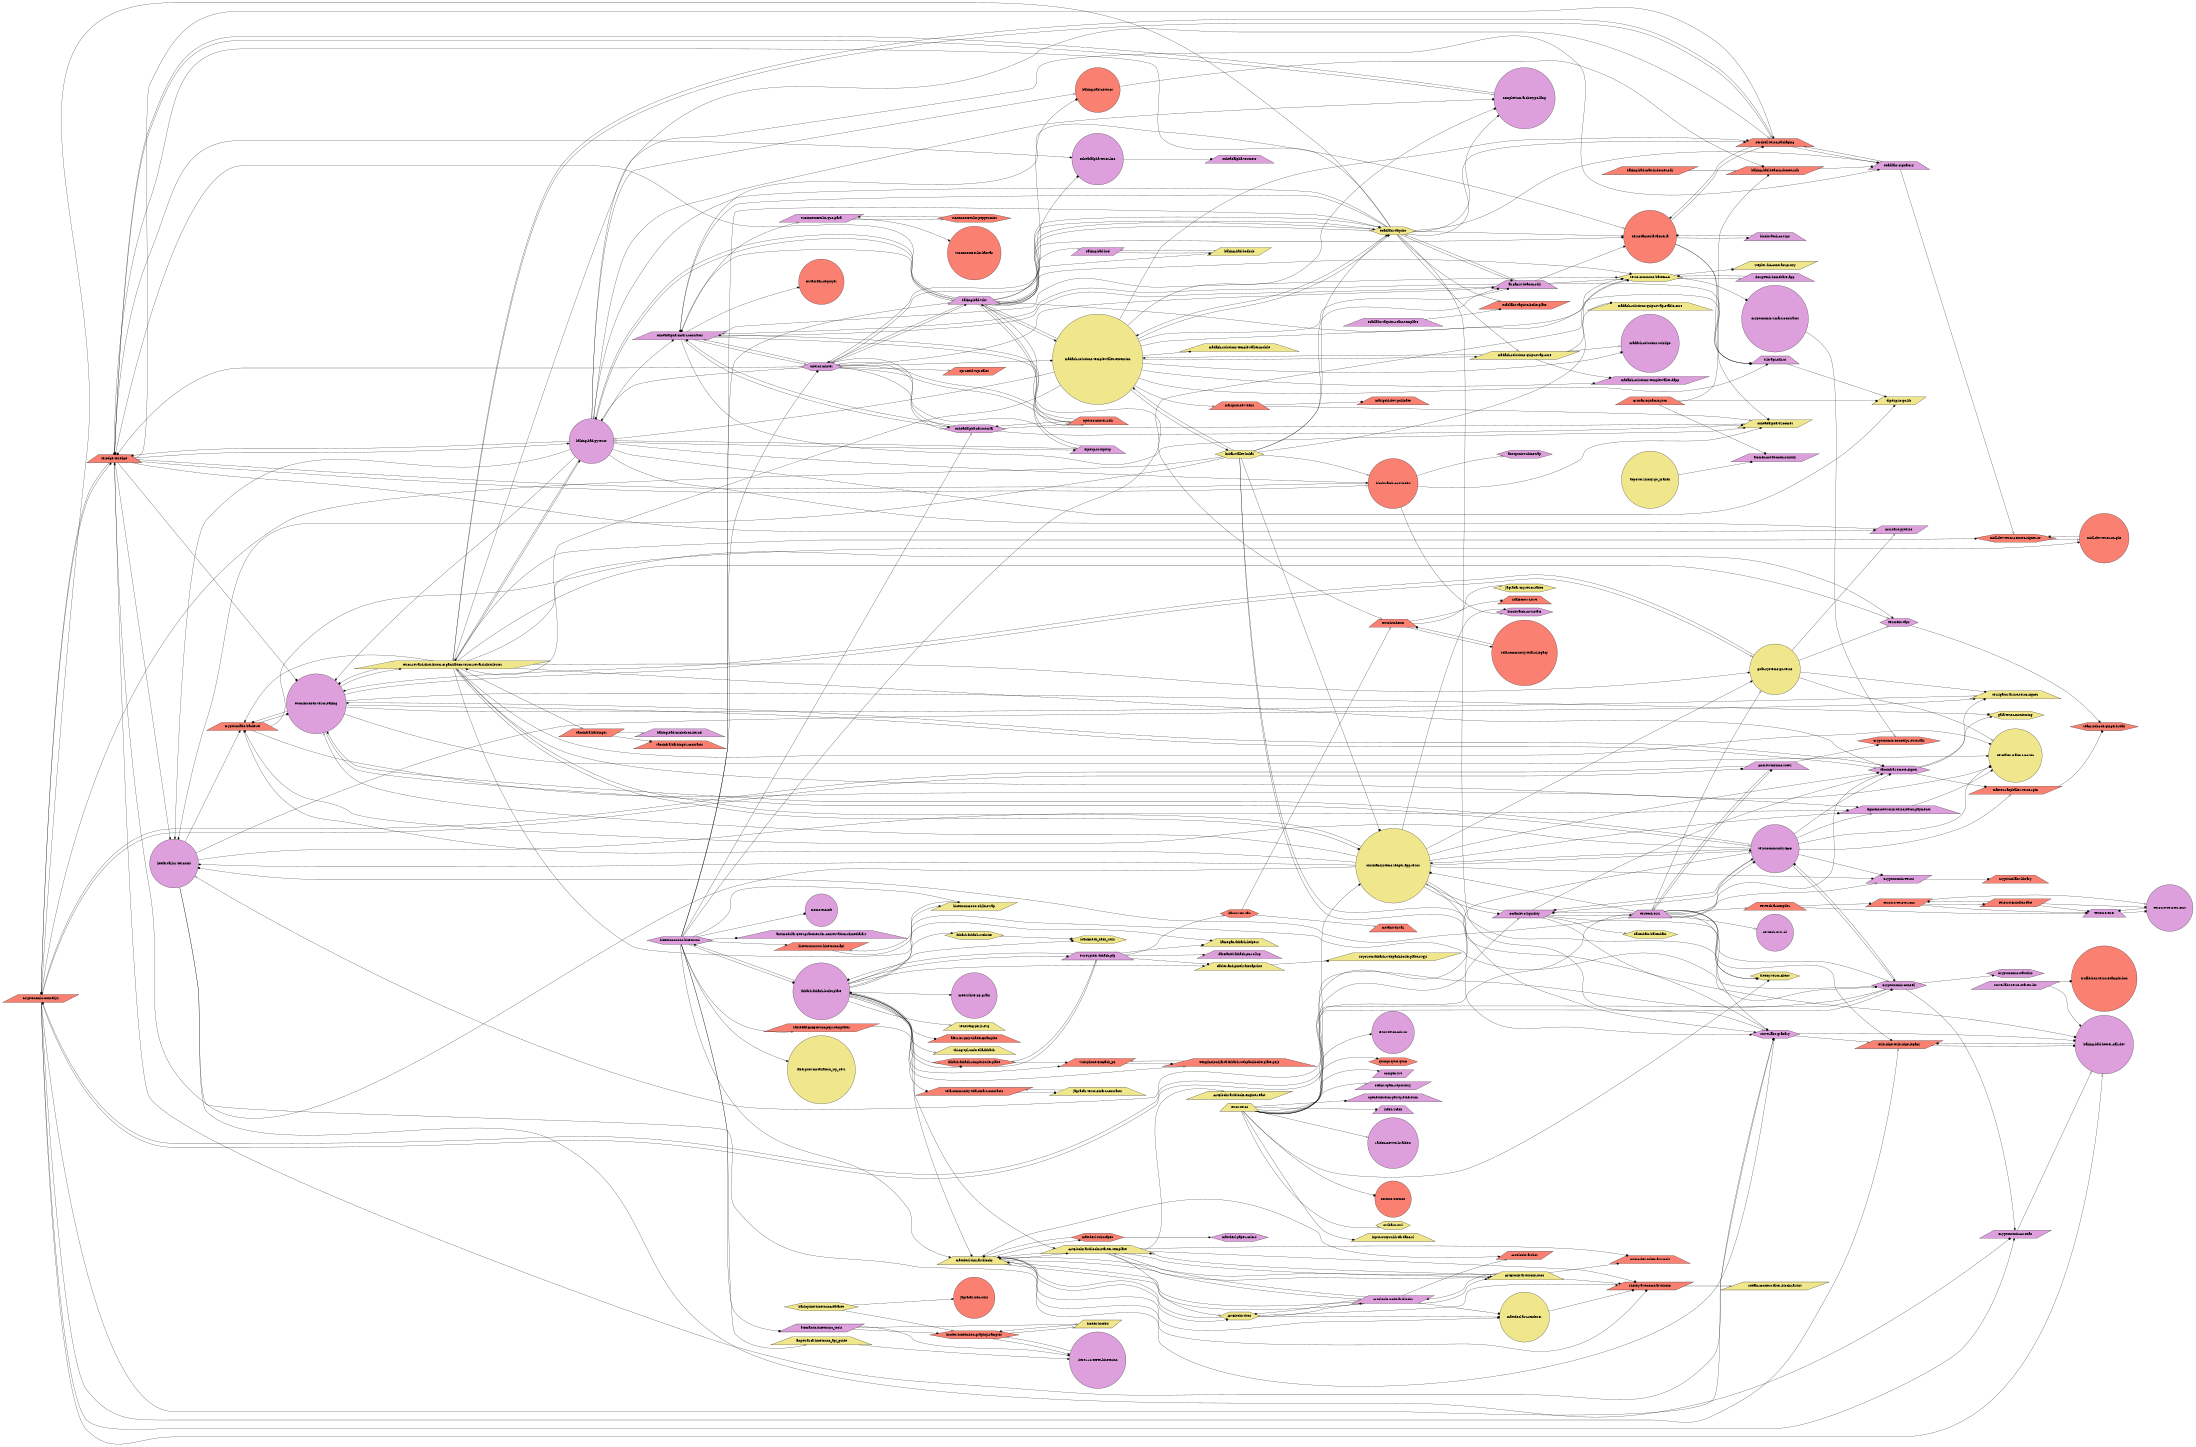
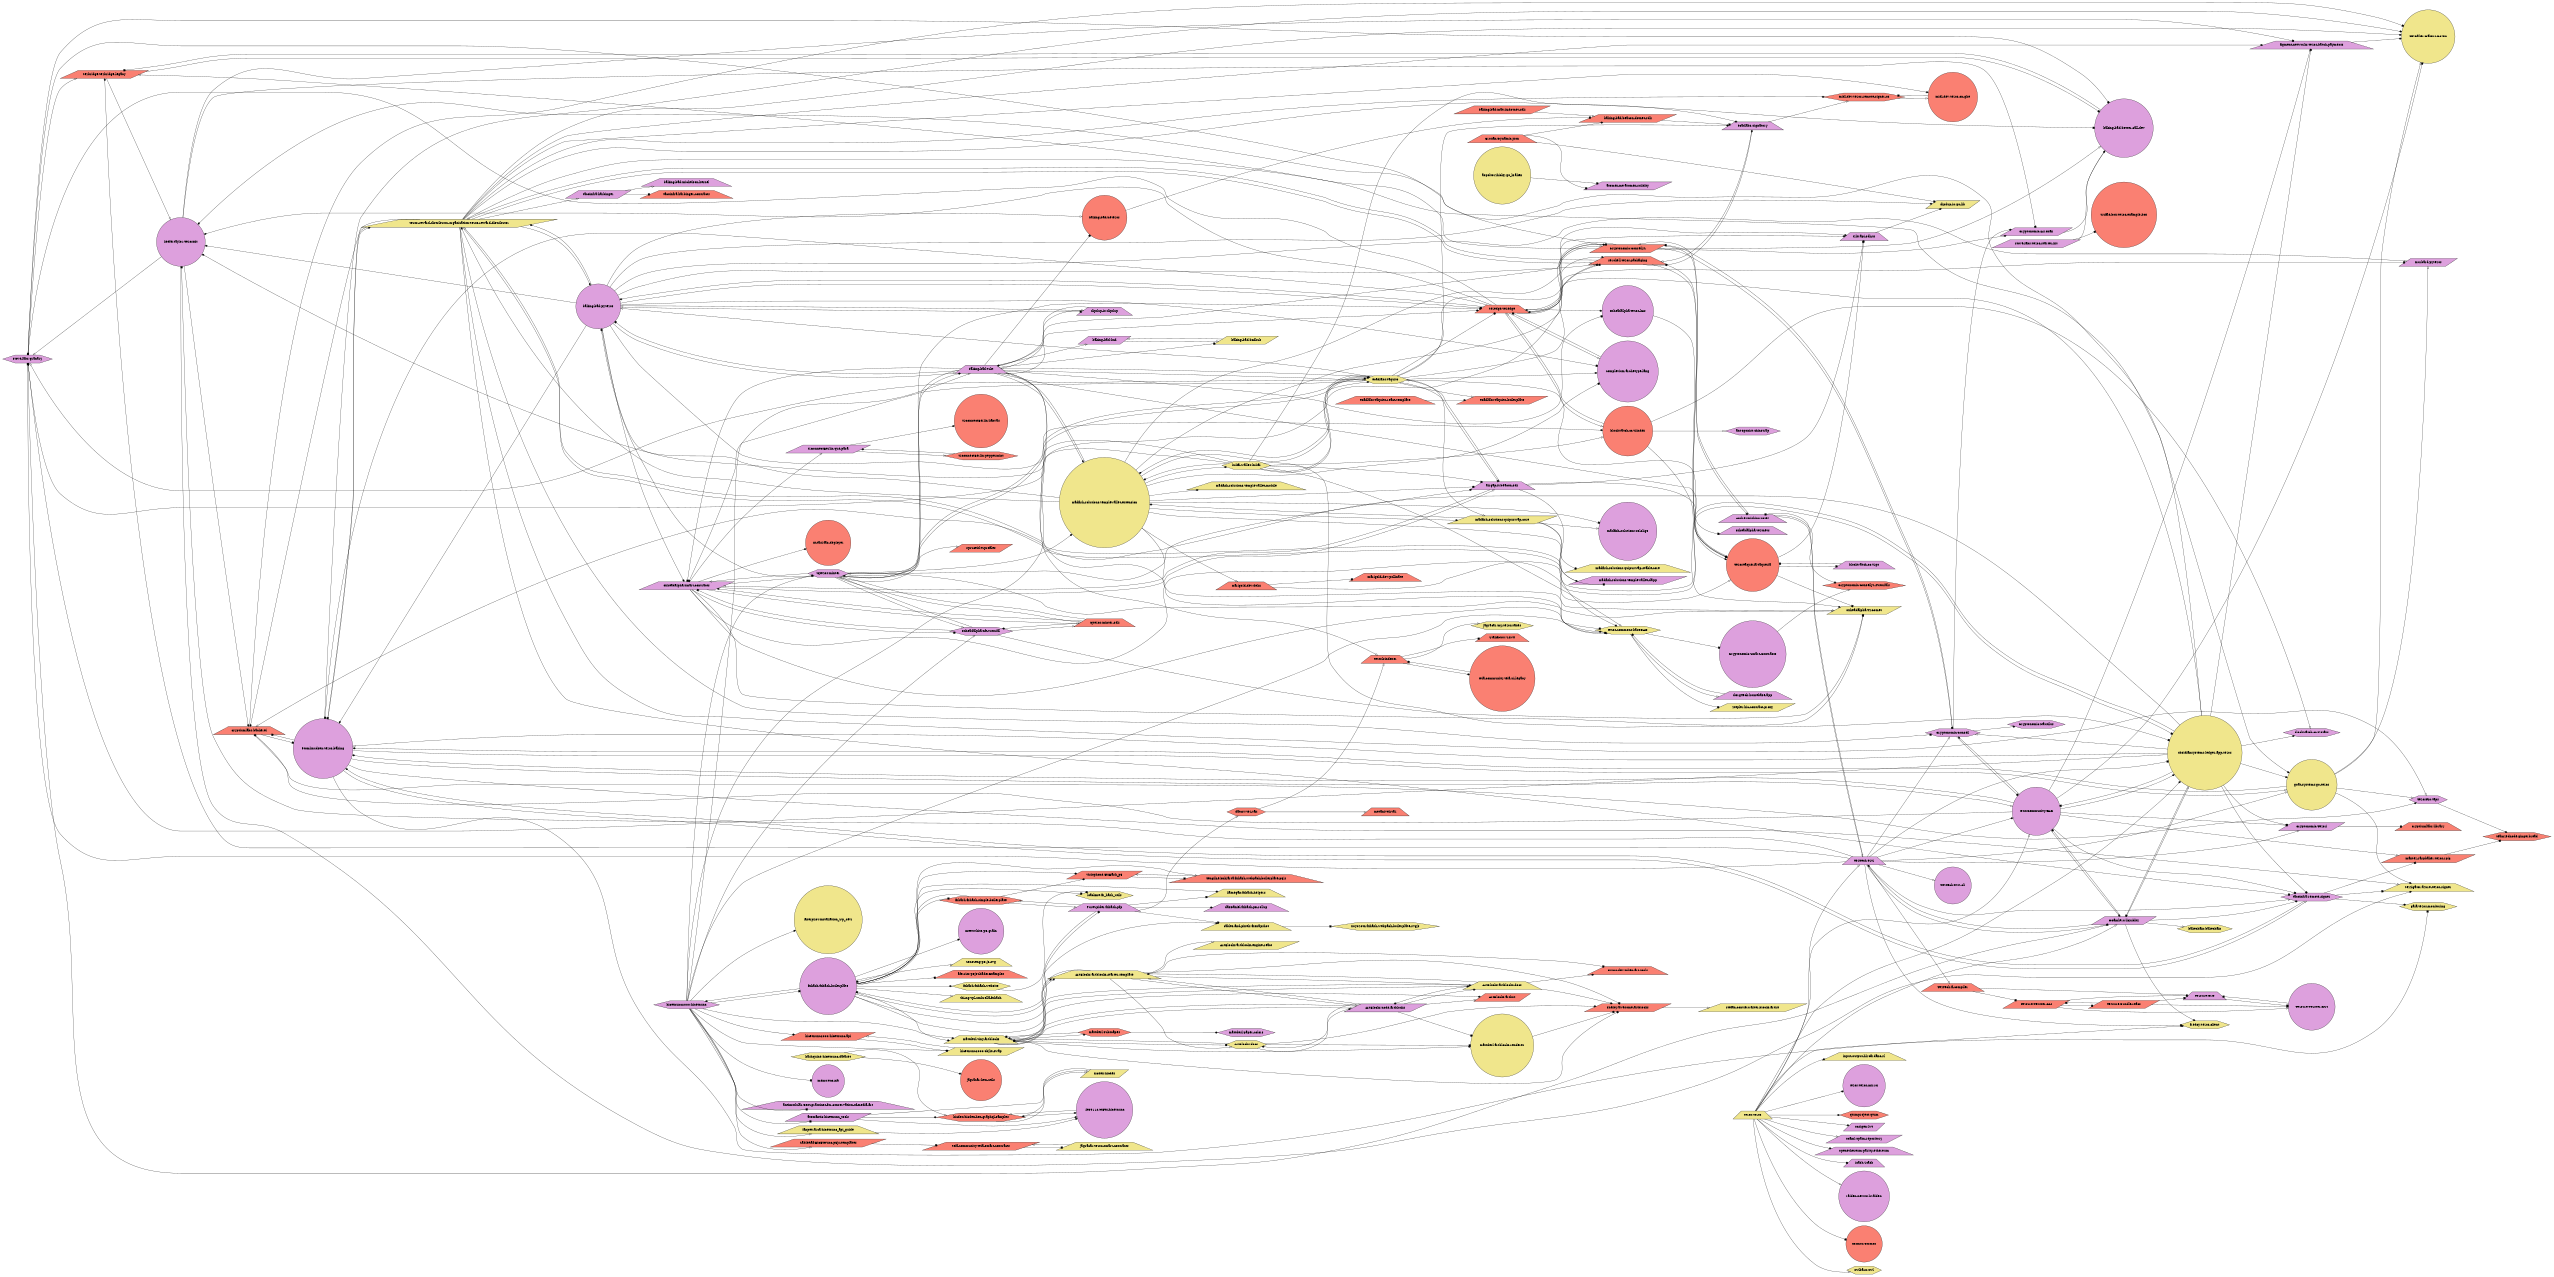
node "ecadlabs/taquito-react-template": fillcolor plum -> salmon
node "tacoinfra/harbinger": fillcolor salmon -> plum
node "x0y0z0tn/fxhash-webpack-boilerplate-svgjs": shape parallelogram -> hexagon
edge "Cryptonomic/Conseil" -> "keefertaylor/TezosKit": now "tezbridge/tezbridge-legacy" -> "keefertaylor/TezosKit"
node "mattdesl/art-renderer": label "mattdesl/art-renderer" -> "mattdesl/artblocks-renderer"
